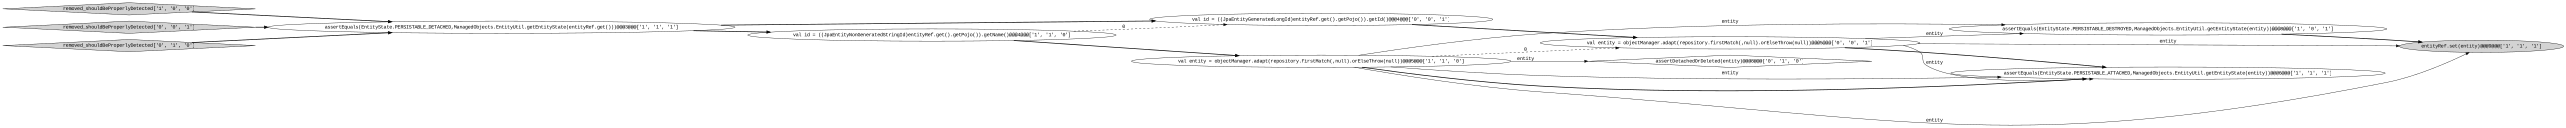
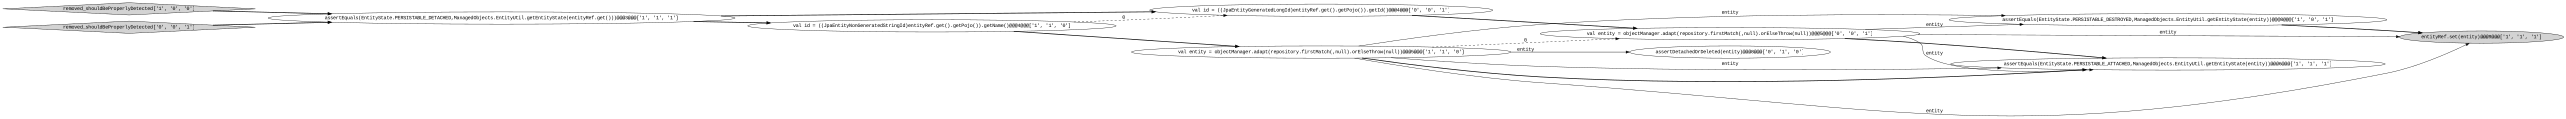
node "removed_shouldBeProperlyDetected['0', '1', '0']": removed
node "assertDetachedOrDeleted(entity)@@@8@@@['0', '1', '0']": shape diamond -> ellipse
